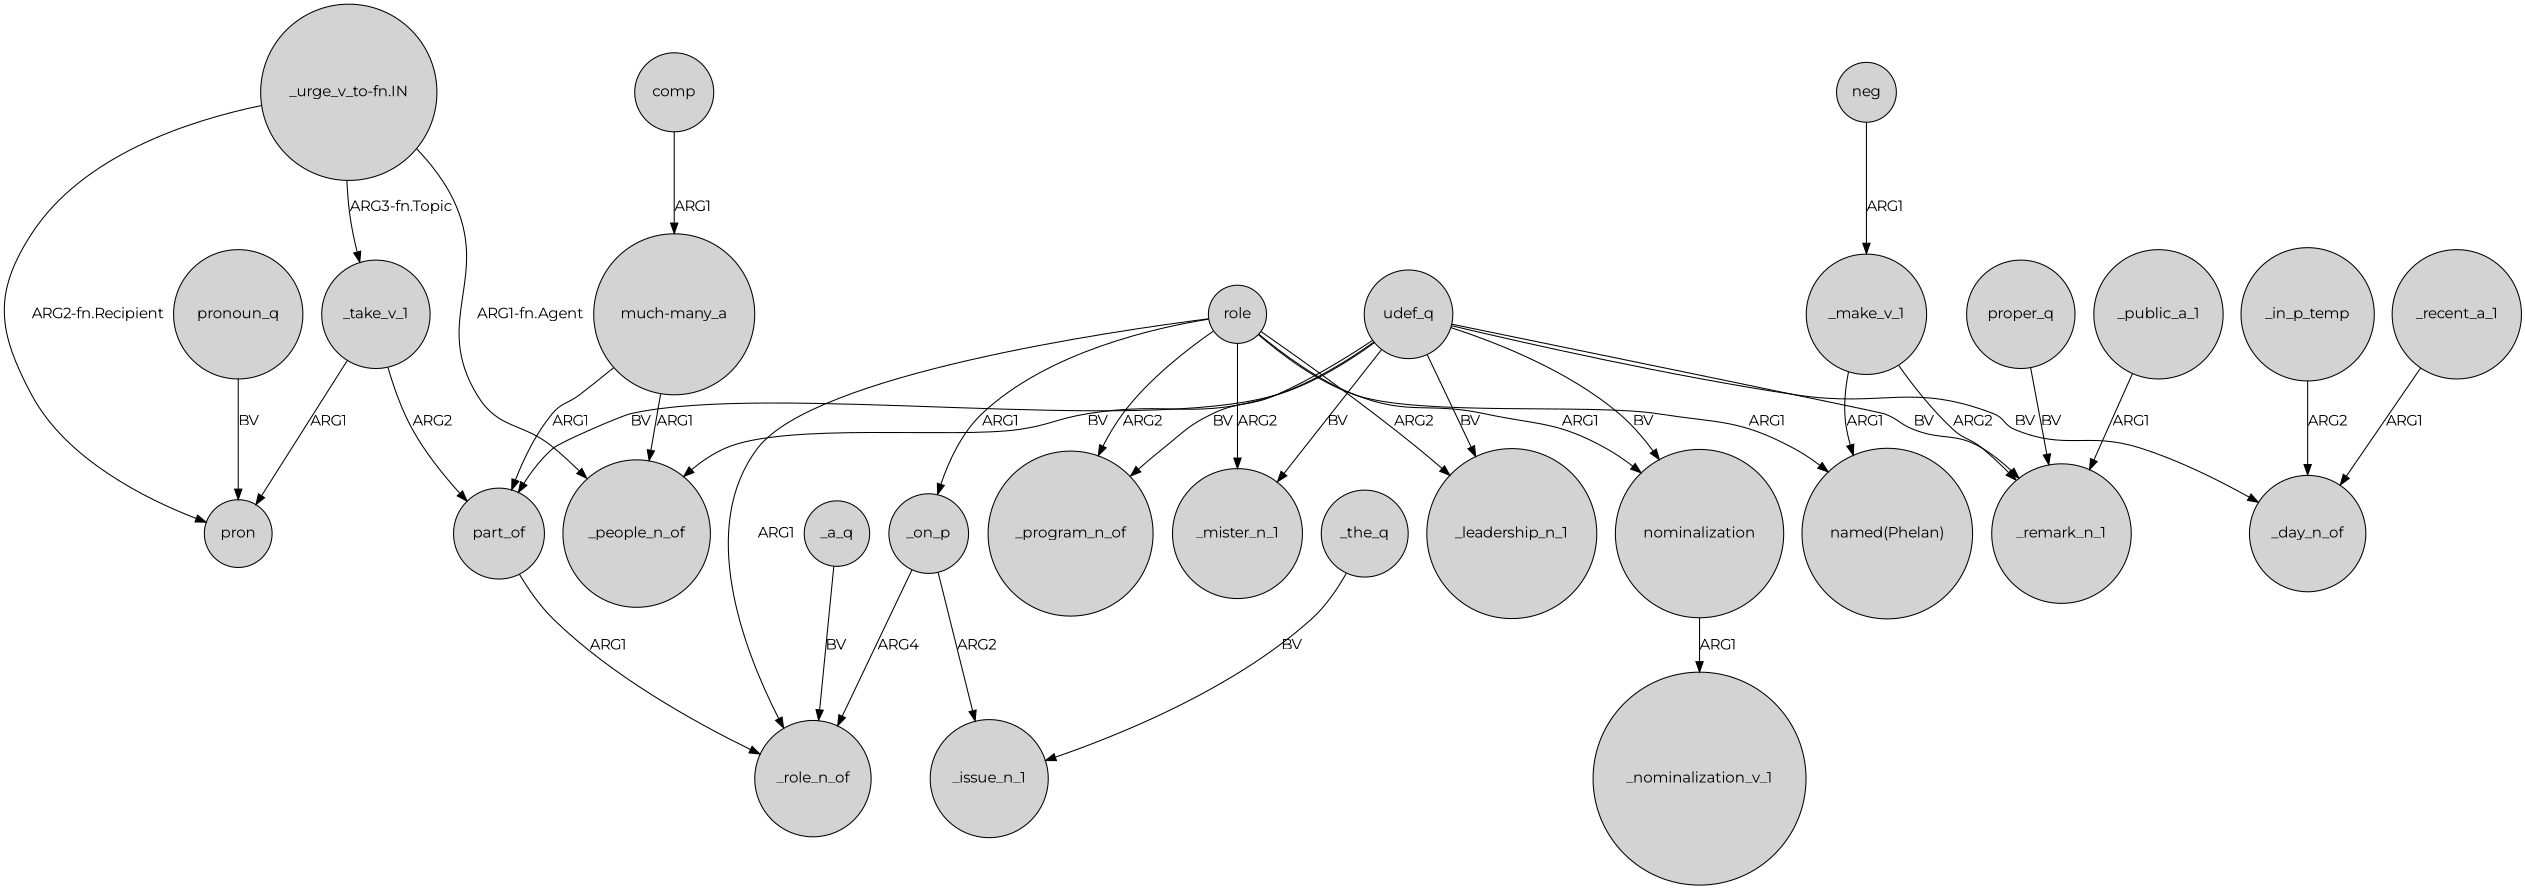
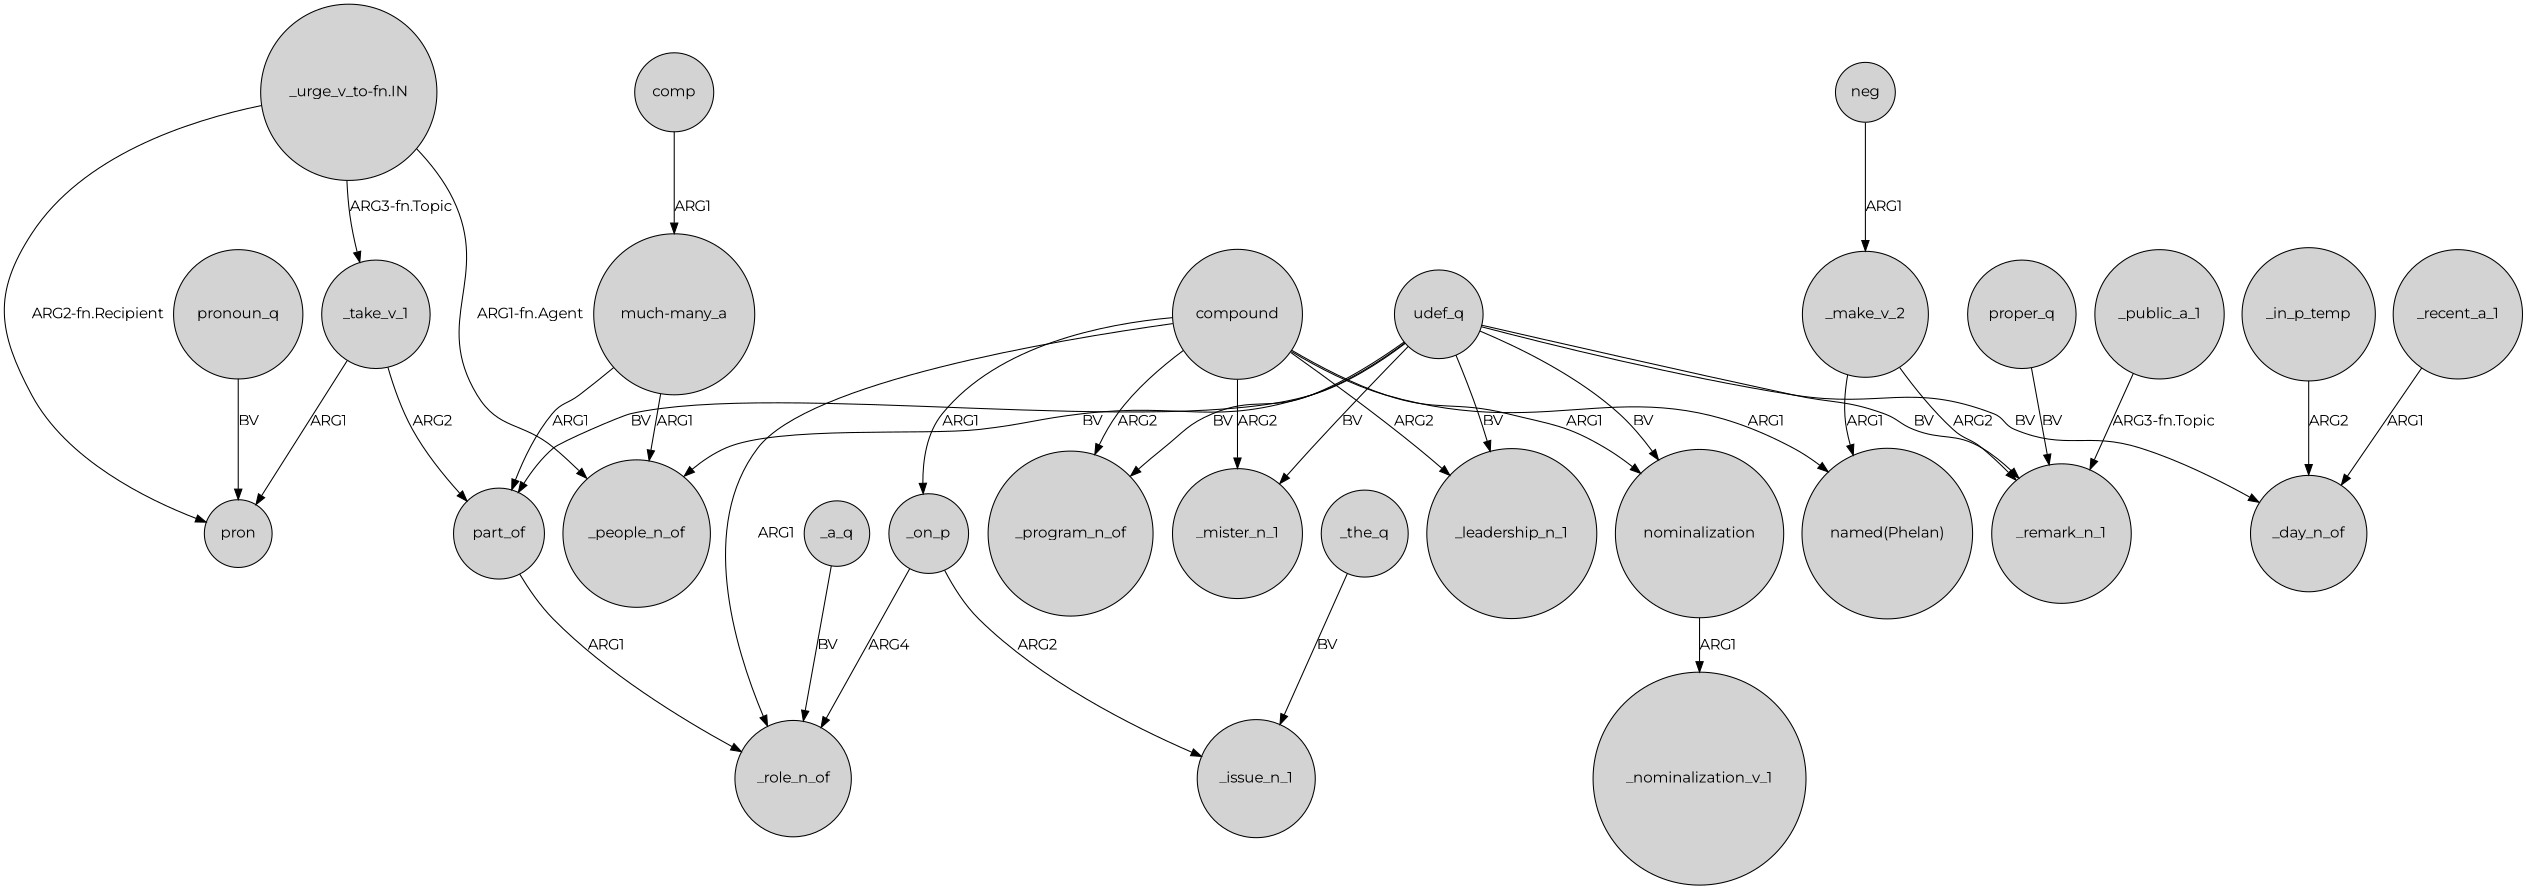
node "role": label "role" -> "compound"
node "_make_v_1": label "_make_v_1" -> "_make_v_2"
edge "_public_a_1" -> "_remark_n_1": label "ARG1" -> "ARG3-fn.Topic"
